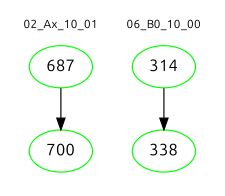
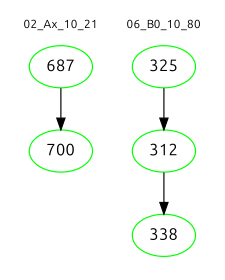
cluster "02_Ax_10_01": label "02_Ax_10_01" -> "02_Ax_10_21"
cluster "06_B0_10_00": label "06_B0_10_00" -> "06_B0_10_80"
node "325": added
node "314": label "314" -> "312"
